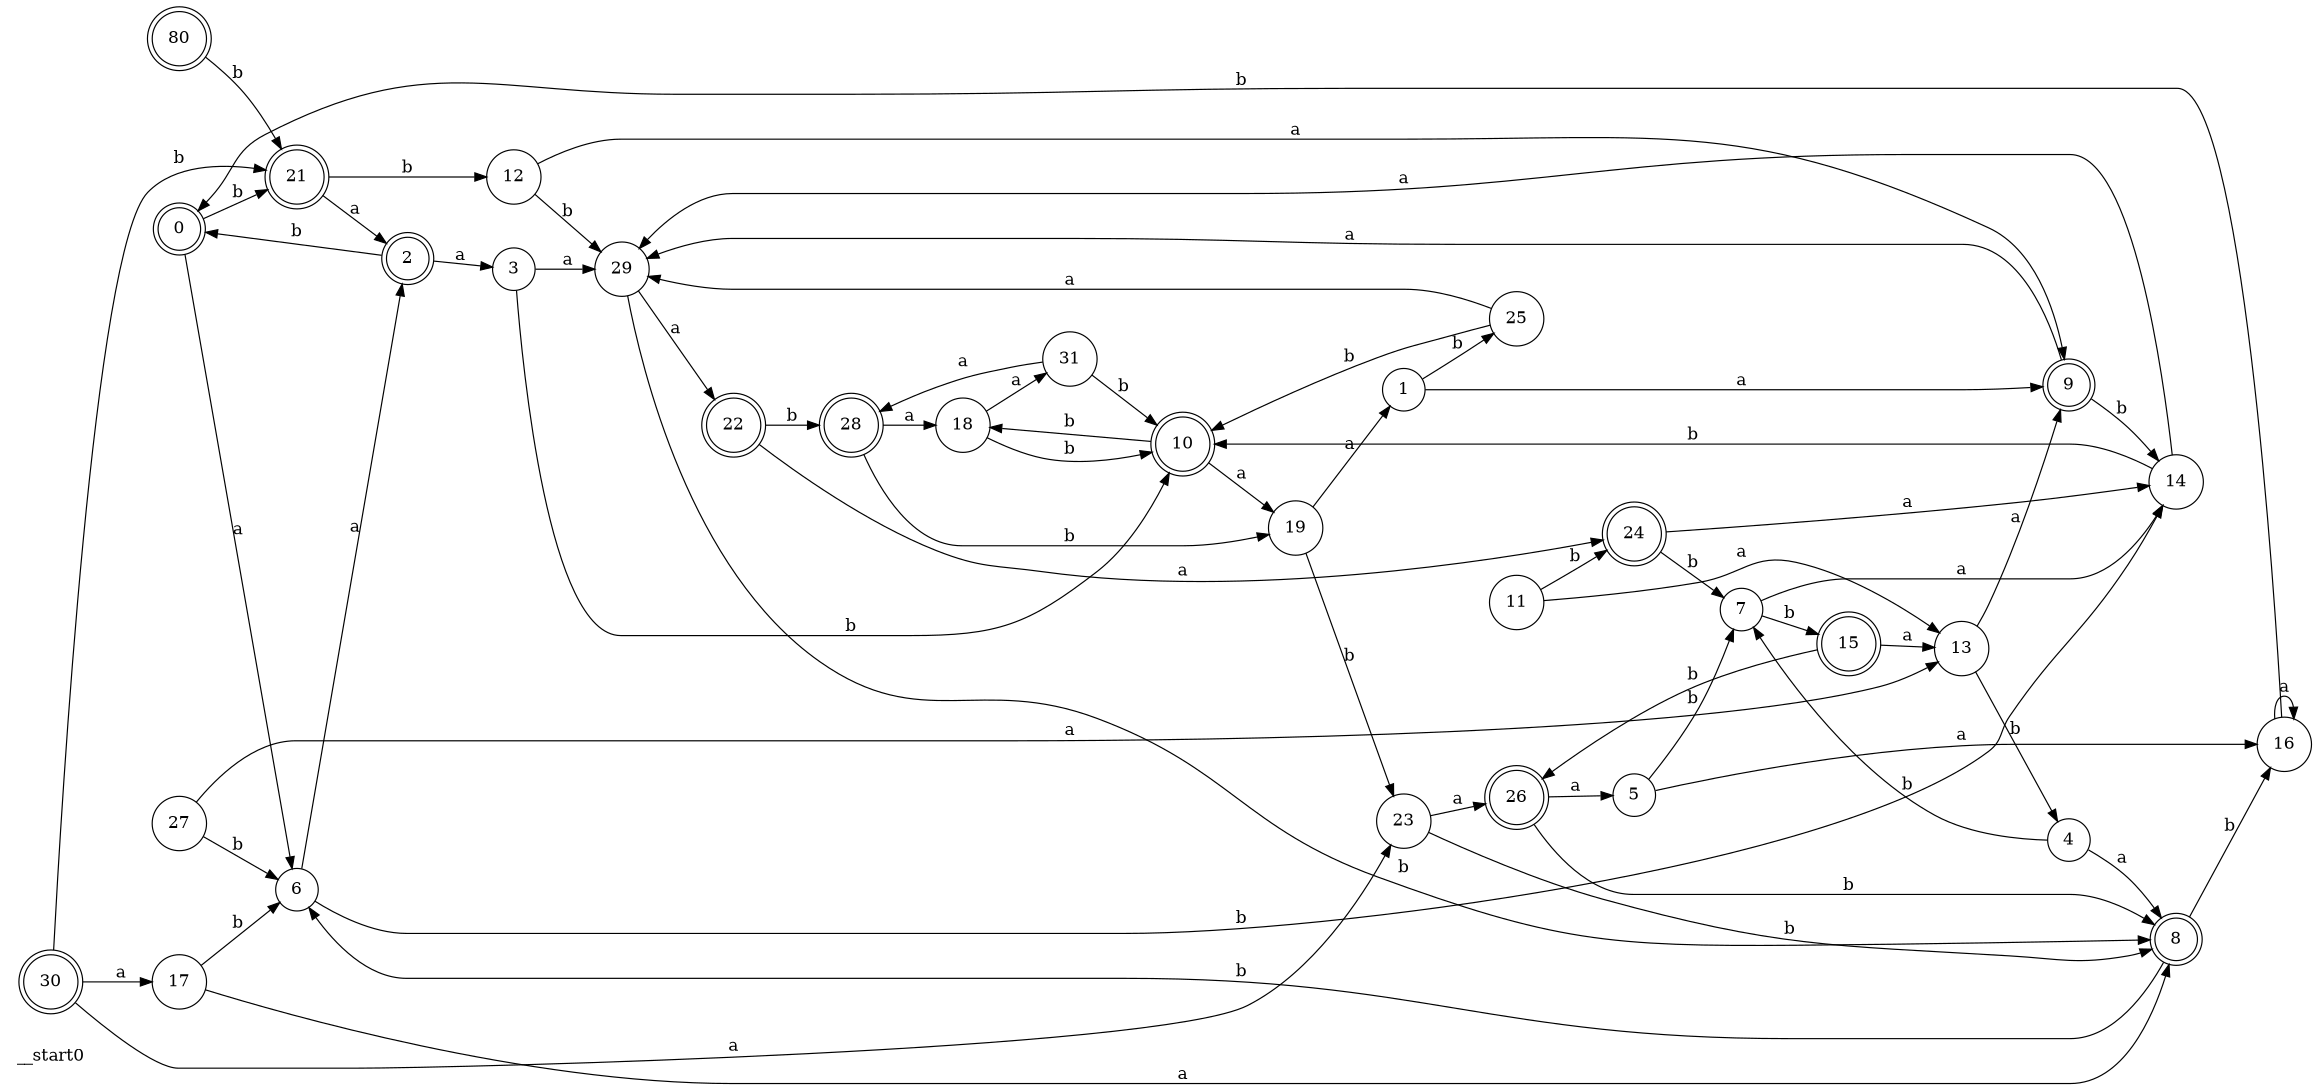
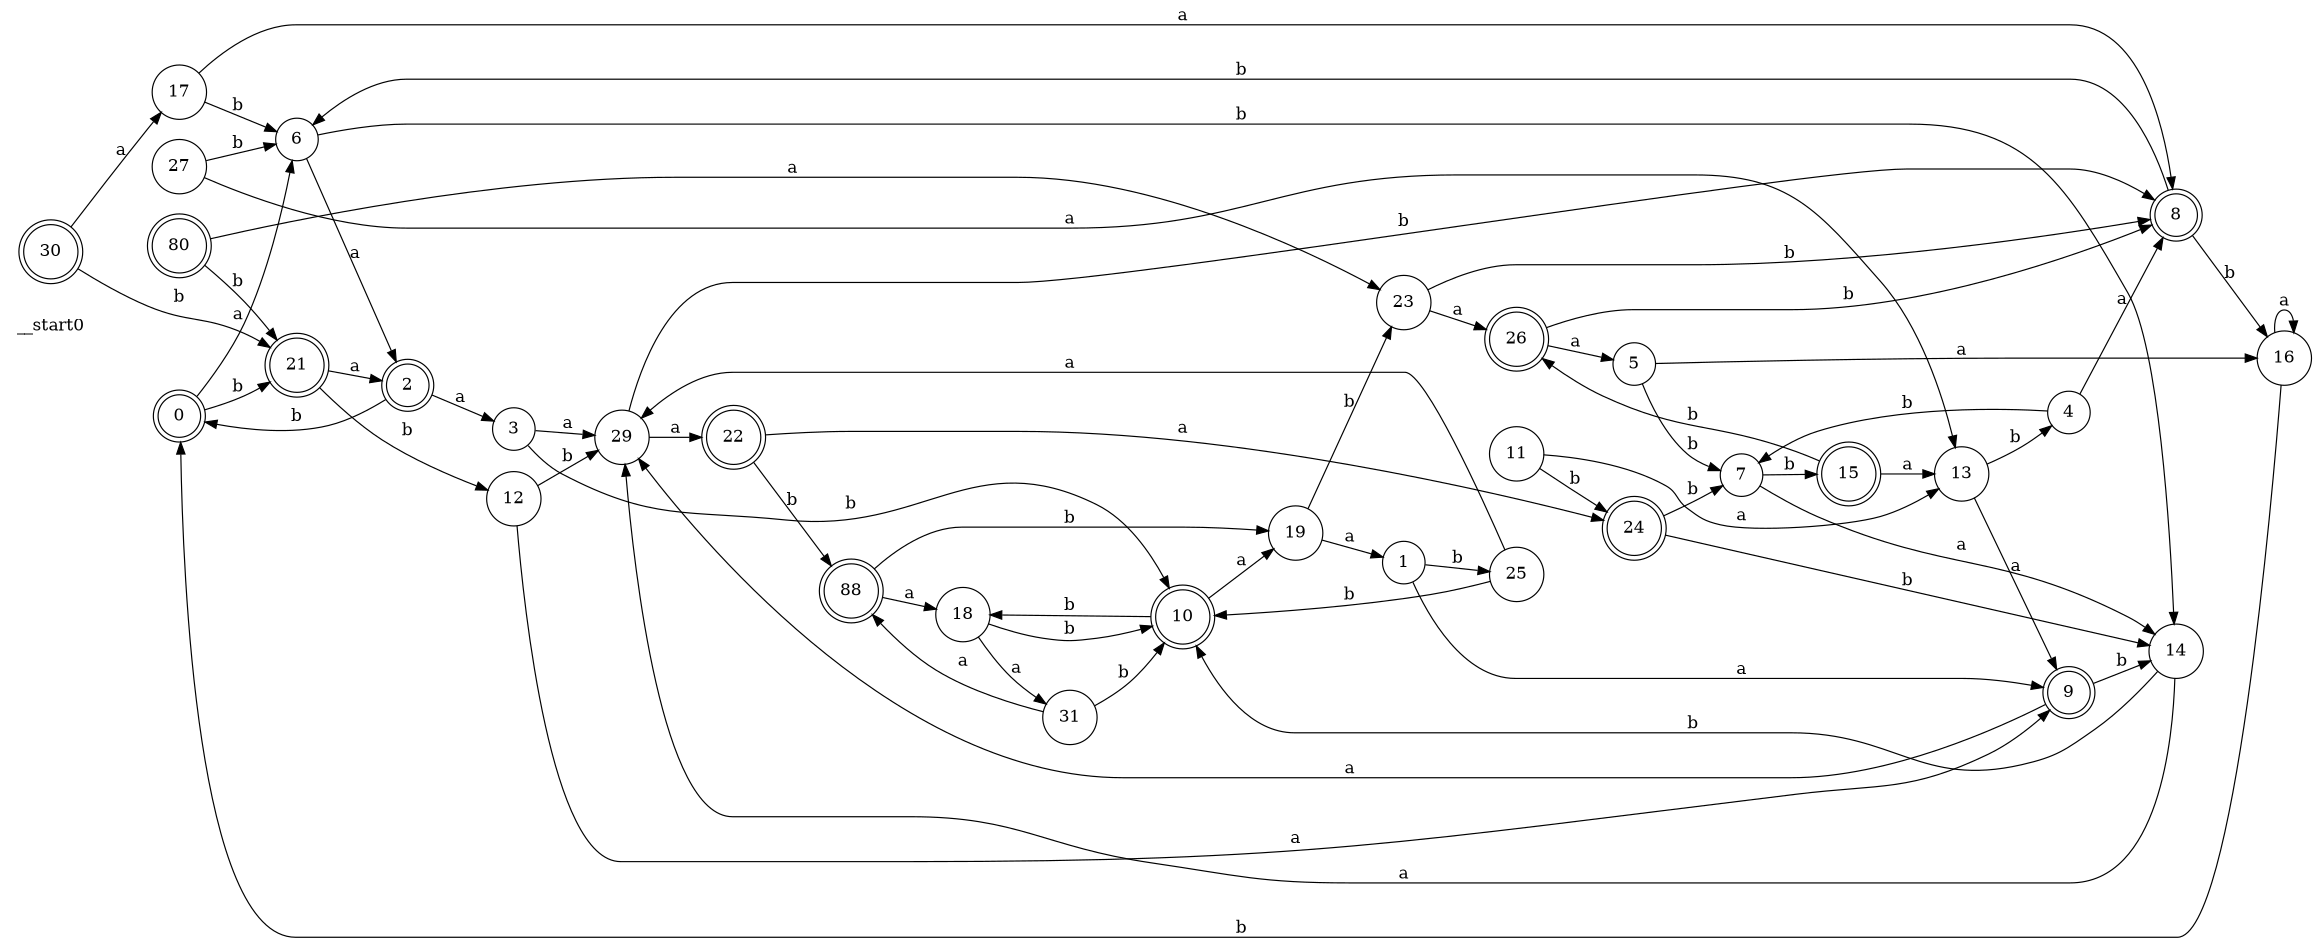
node "28": label "28" -> "88"
edge "24" -> "14": label "a" -> "b"
edge "30" -> "23": now "80" -> "23"
